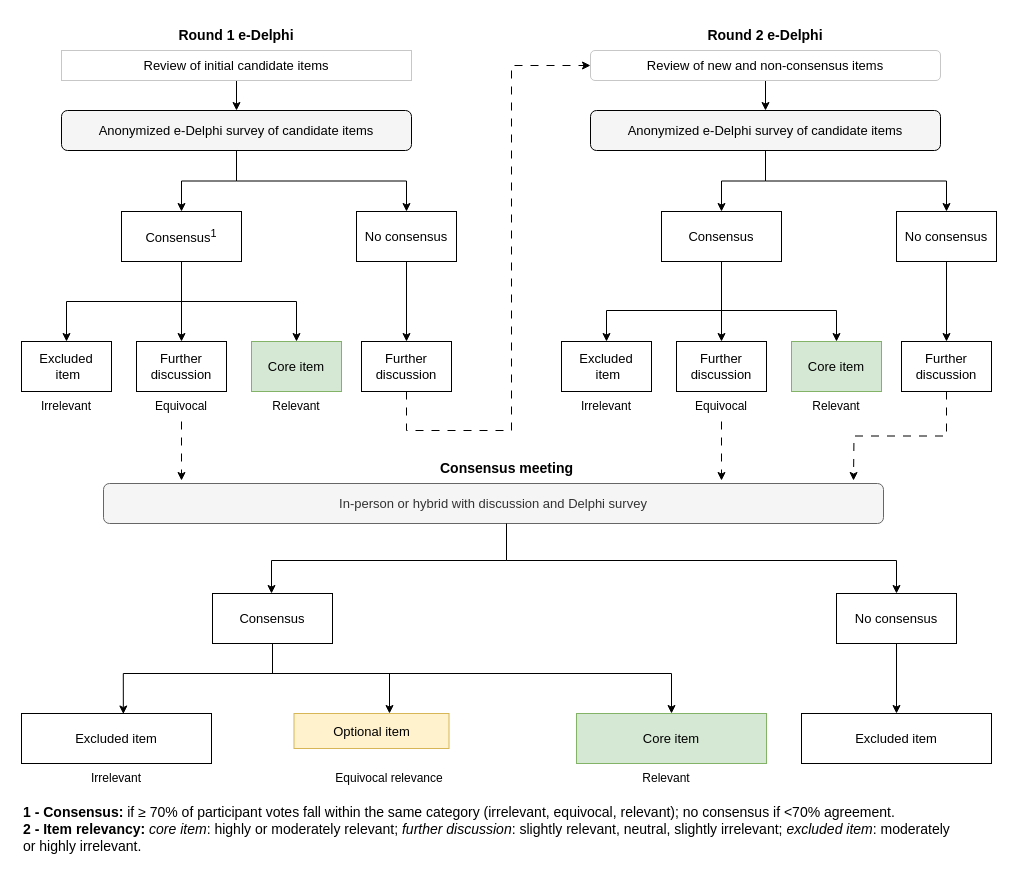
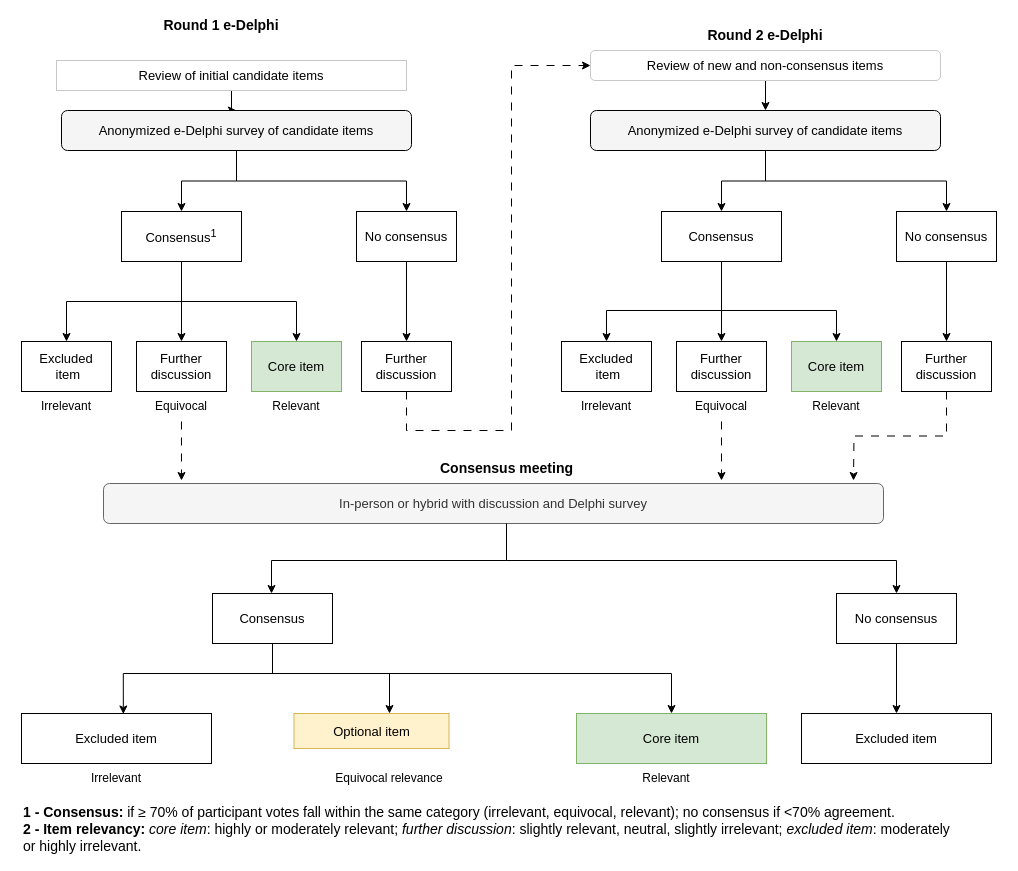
node "Round 1 e-Delphi": moved (237, 36) -> (222, 26)
node "Review of initial candidate items": moved (237, 66) -> (232, 76)
